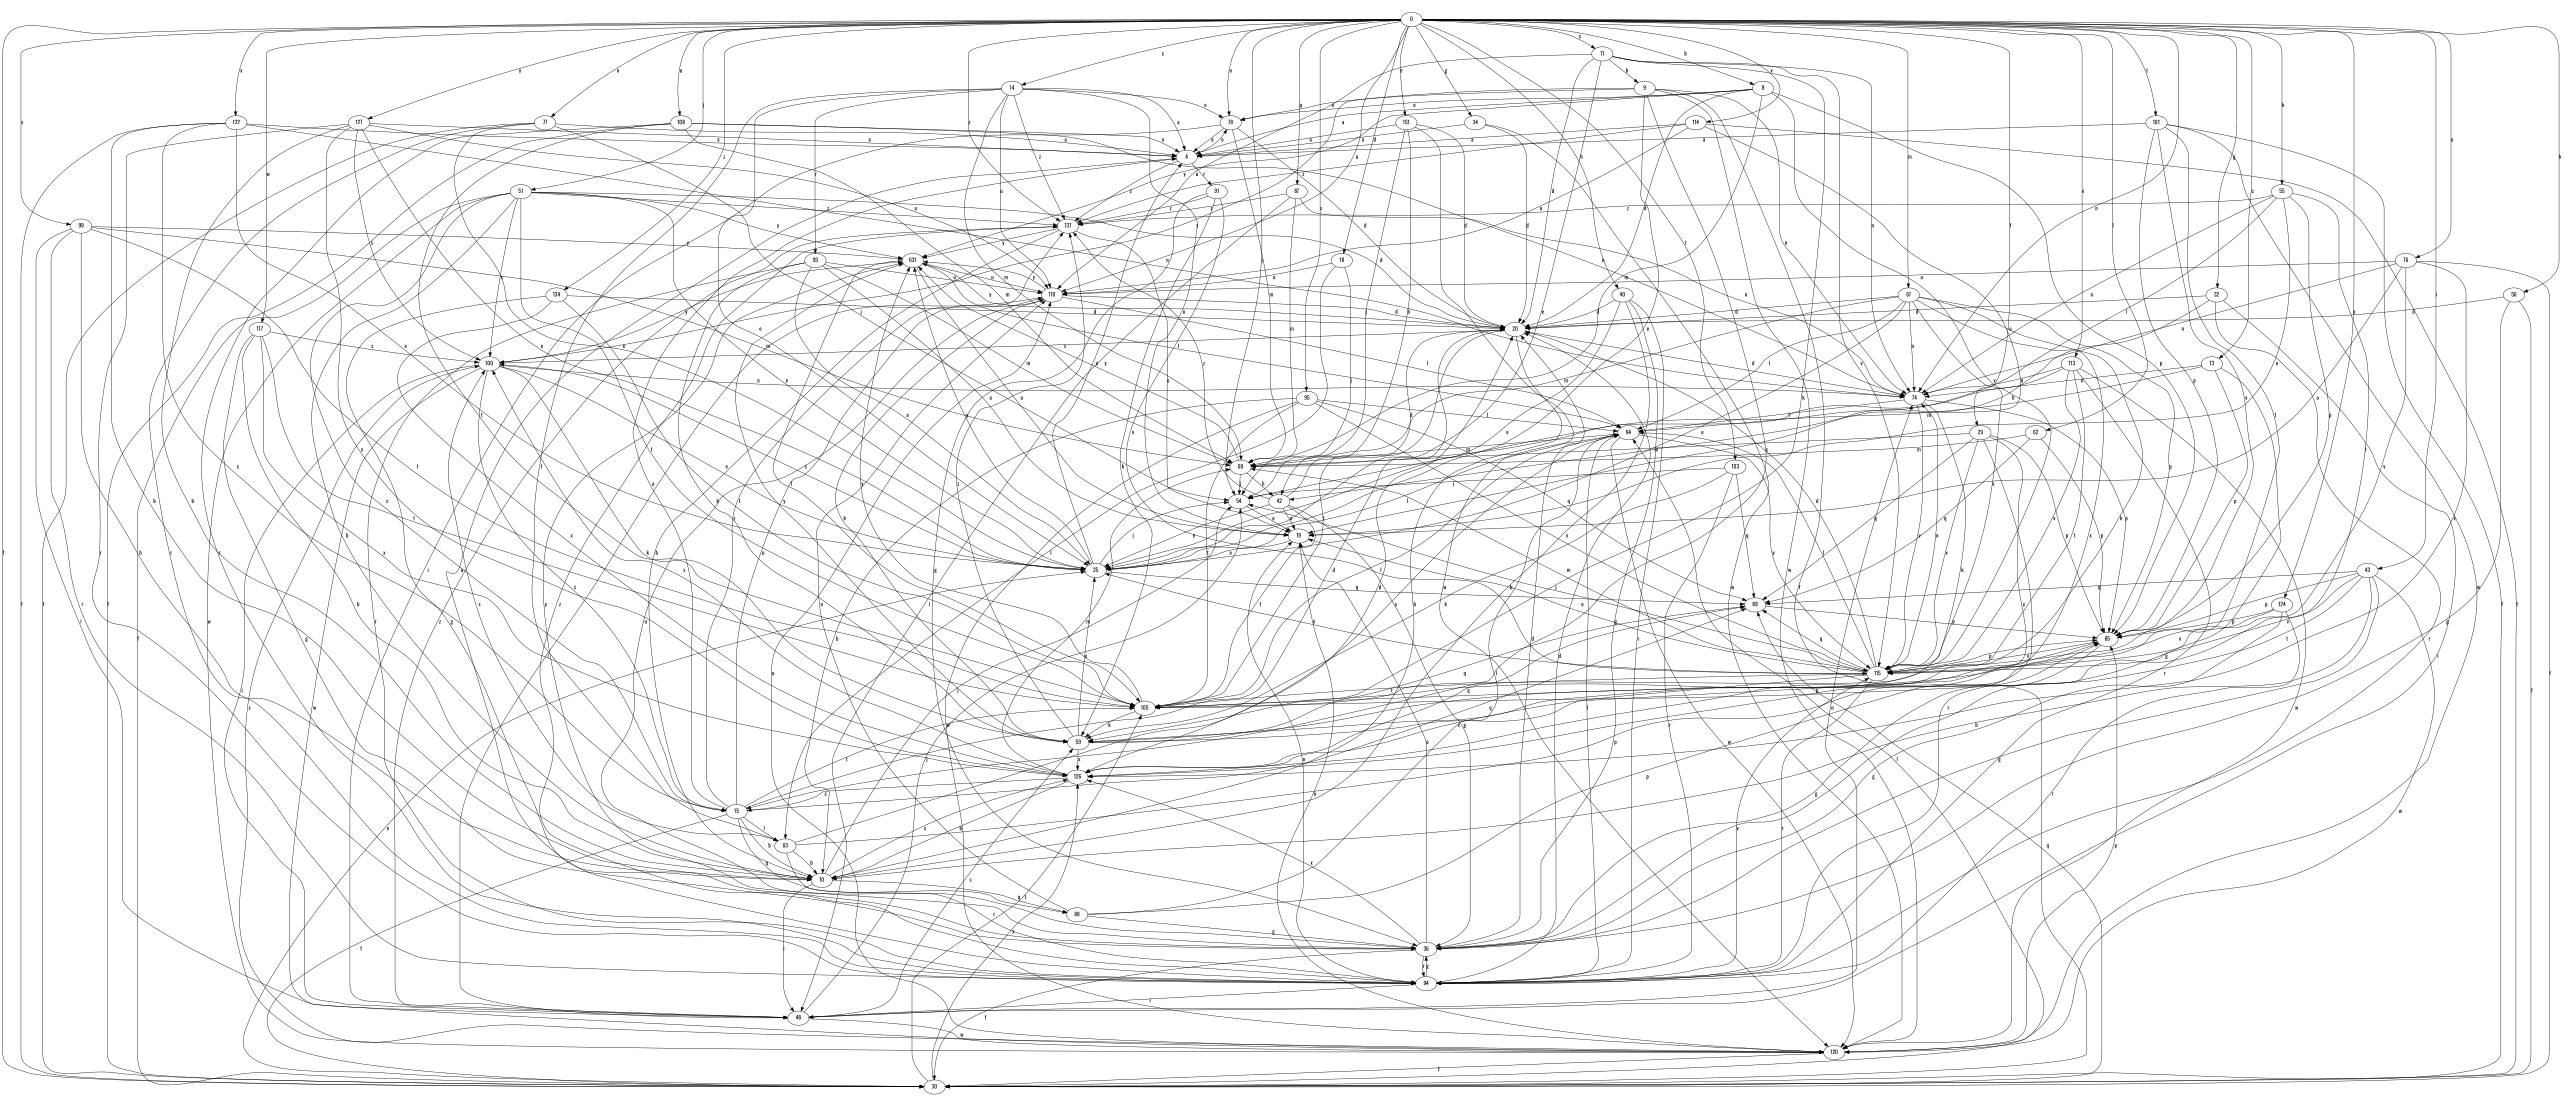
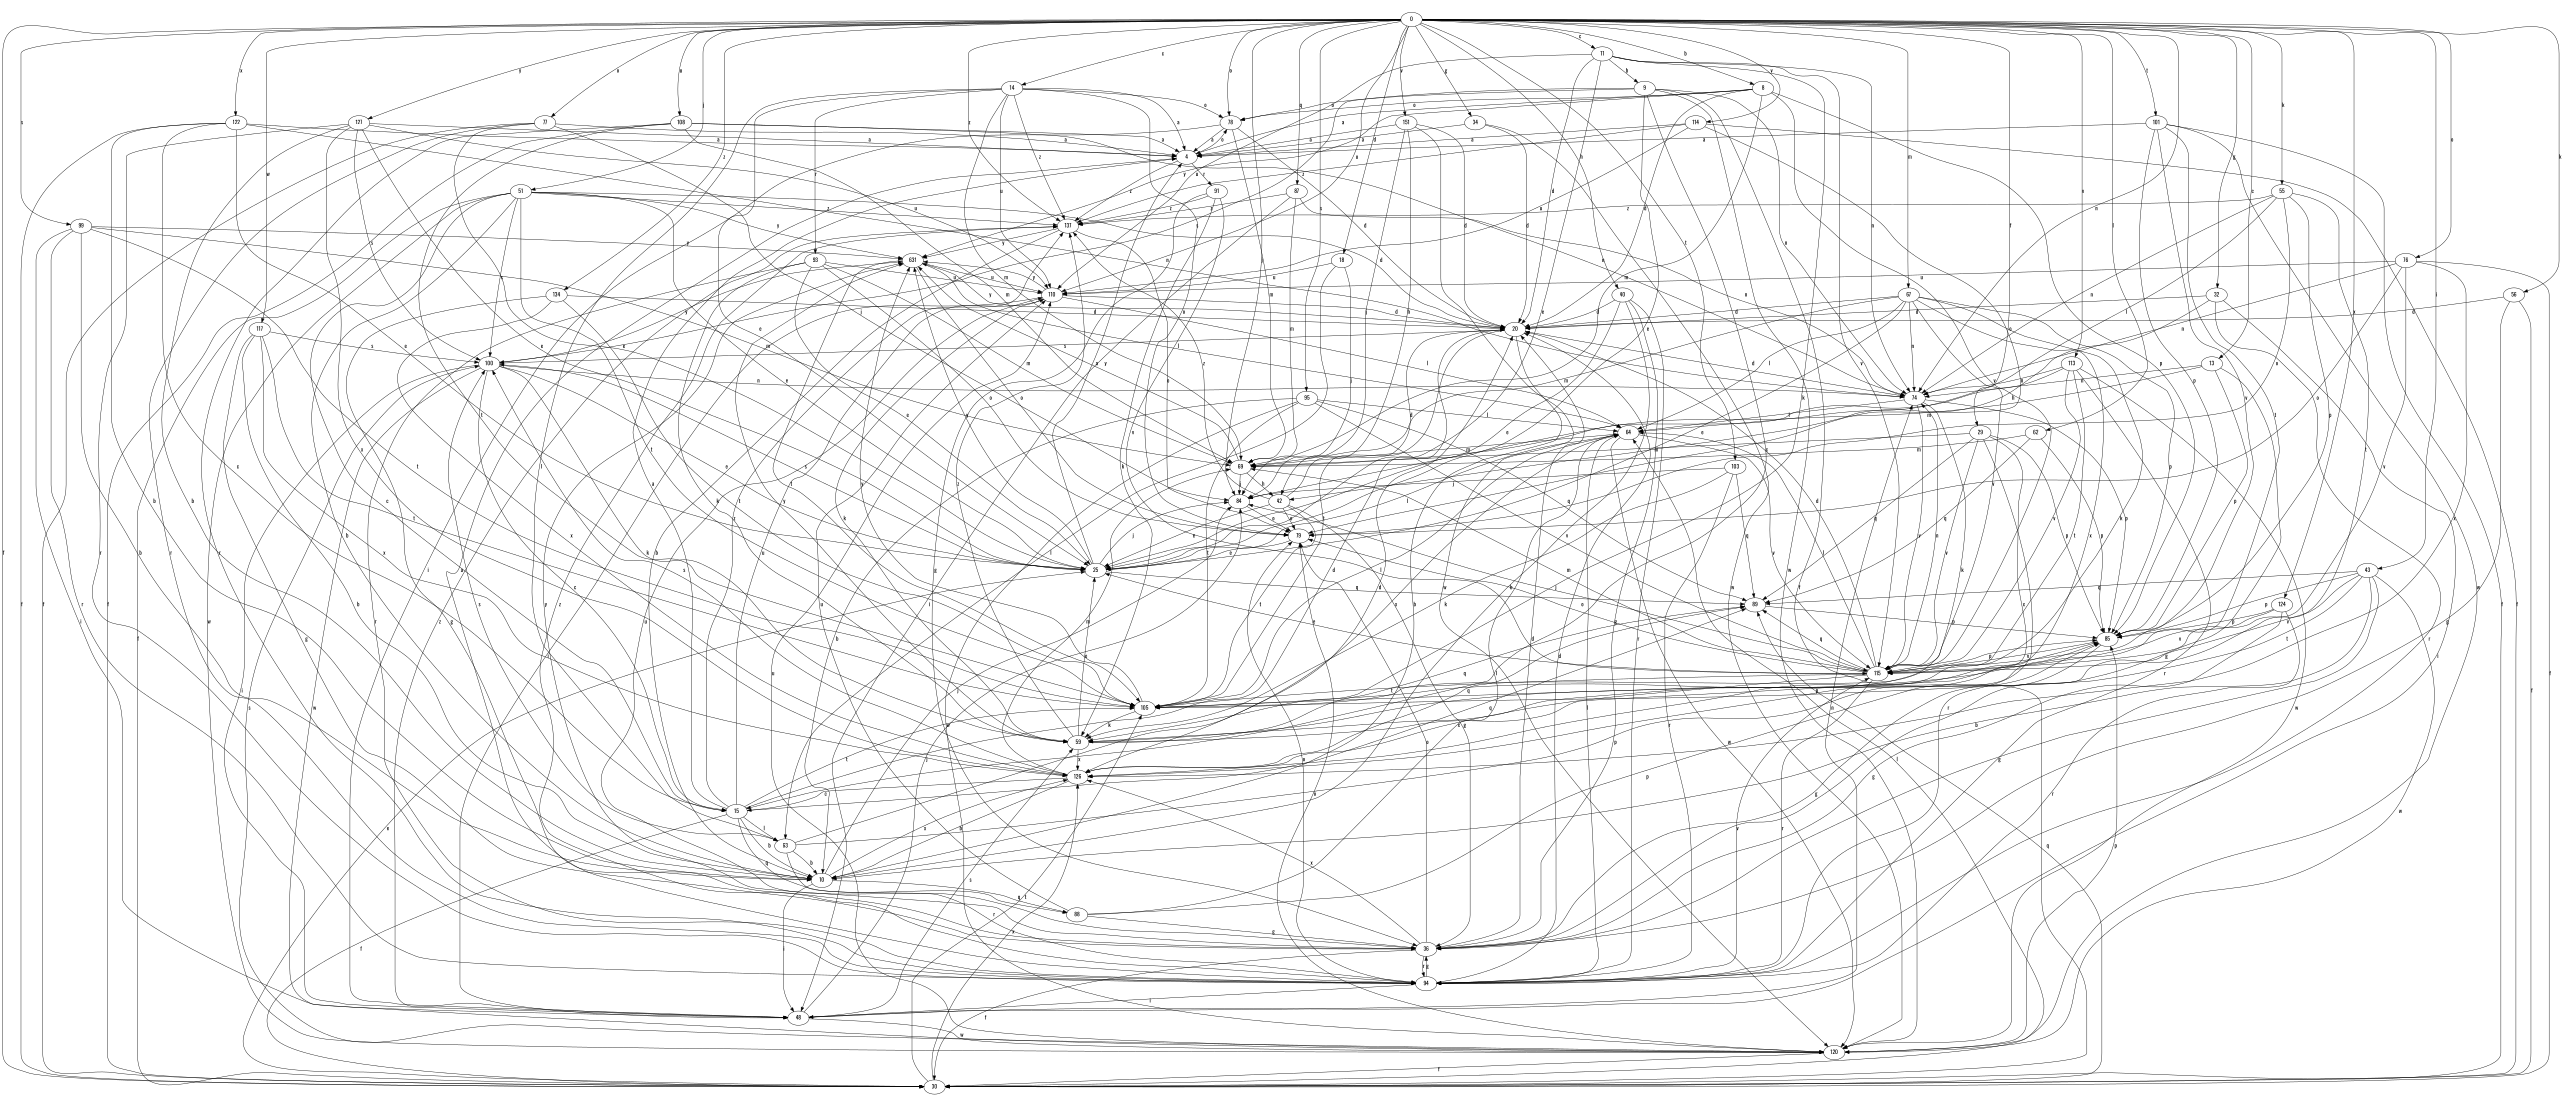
edge "0" -> "151": label "e" -> "v"
node "54": label "54" -> "84"
